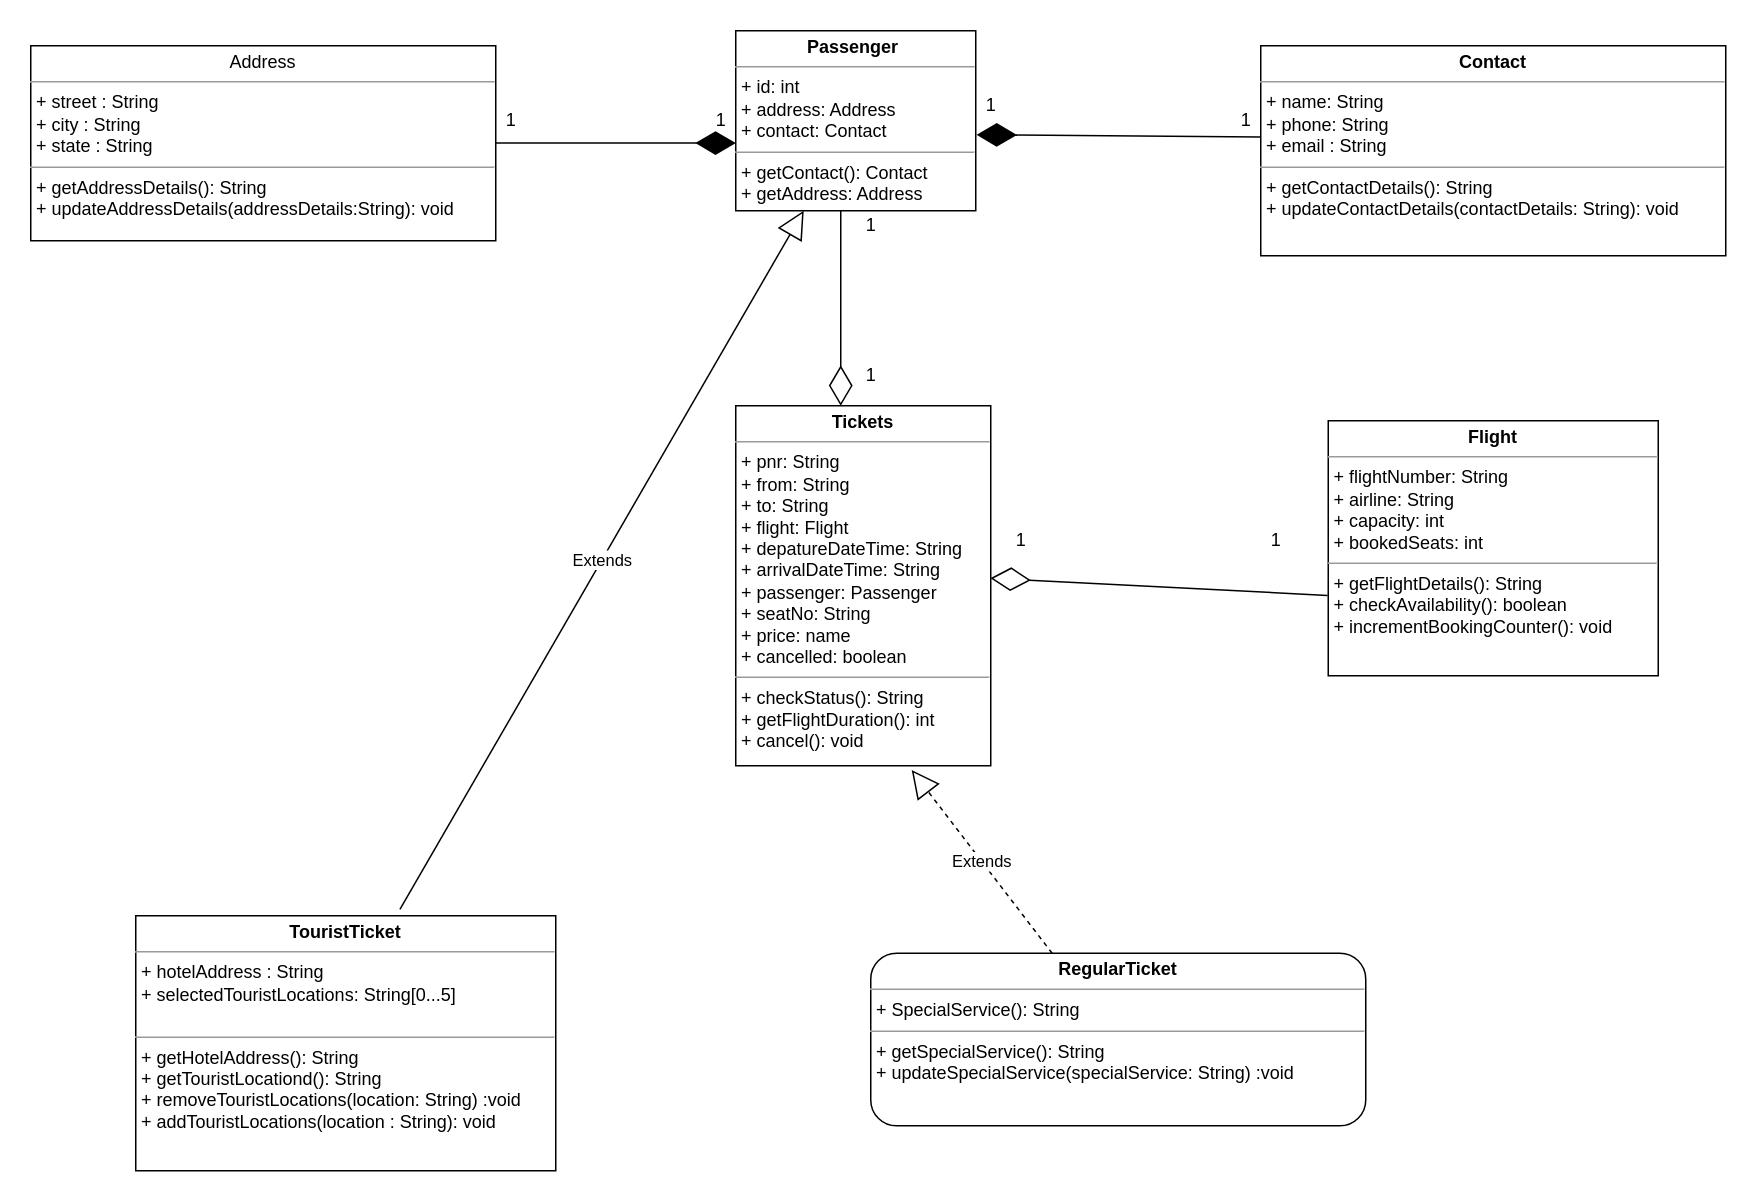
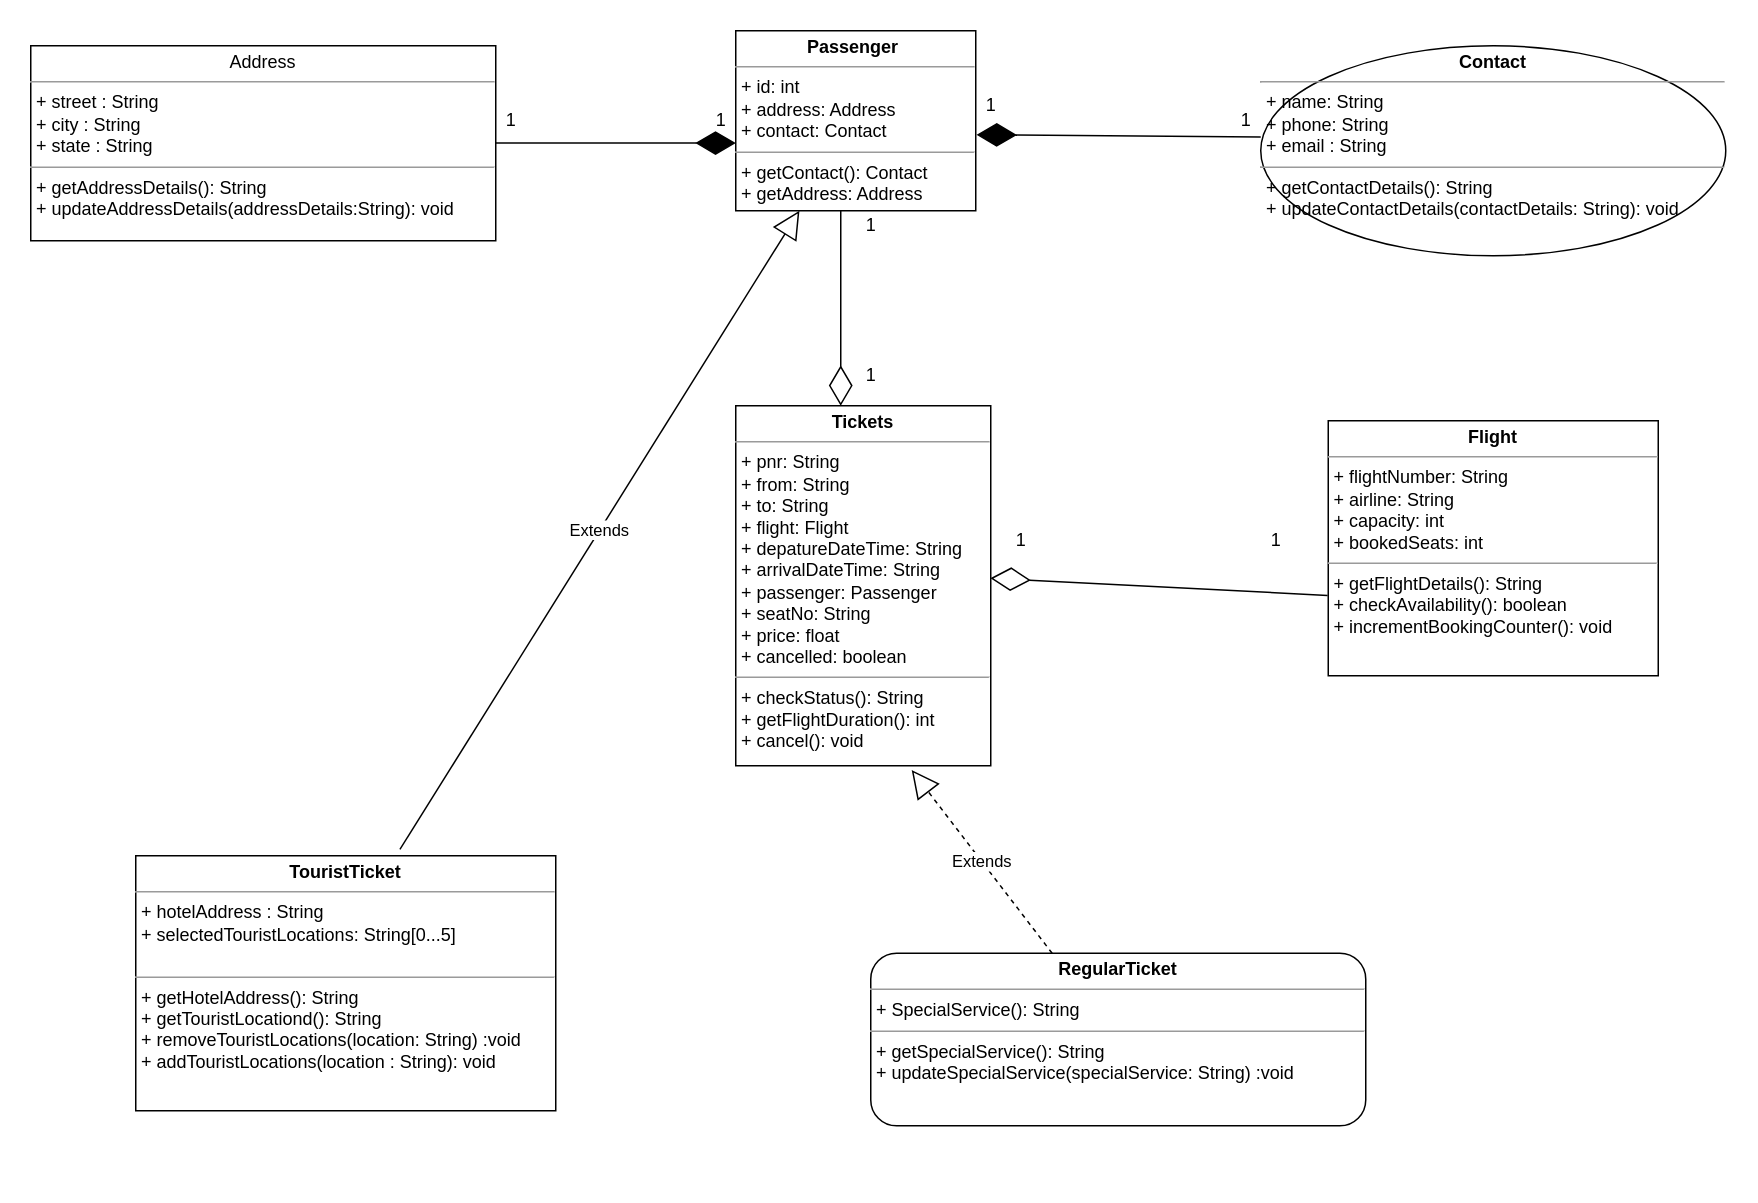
node "Contact + name: String + phone: String + email : String + getContactDetails(): String + updateContactDetails(contactDetails: String): void": shape rectangle -> ellipse
node "Tickets + pnr: String + from: String + to: String + flight: Flight + depatureDateTime: String + arrivalDateTime: String + passenger: Passenger + seatNo: String + price: name + cancelled: boolean + checkStatus(): String + getFlightDuration(): int + cancel(): void": label "Tickets + pnr: String + from: String + to: String + flight: Flight + depatureDateTime: String + arrivalDateTime: String + passenger: Passenger + seatNo: String + price: name + cancelled: boolean + checkStatus(): String + getFlightDuration(): int + cancel(): void" -> "Tickets + pnr: String + from: String + to: String + flight: Flight + depatureDateTime: String + arrivalDateTime: String + passenger: Passenger + seatNo: String + price: float + cancelled: boolean + checkStatus(): String + getFlightDuration(): int + cancel(): void"
node "TouristTicket + hotelAddress : String + selectedTouristLocations: String[0...5] + getHotelAddress(): String + getTouristLocationd(): String + removeTouristLocations(location: String) :void + addTouristLocations(location : String): void": moved (346, 1043) -> (346, 983)
